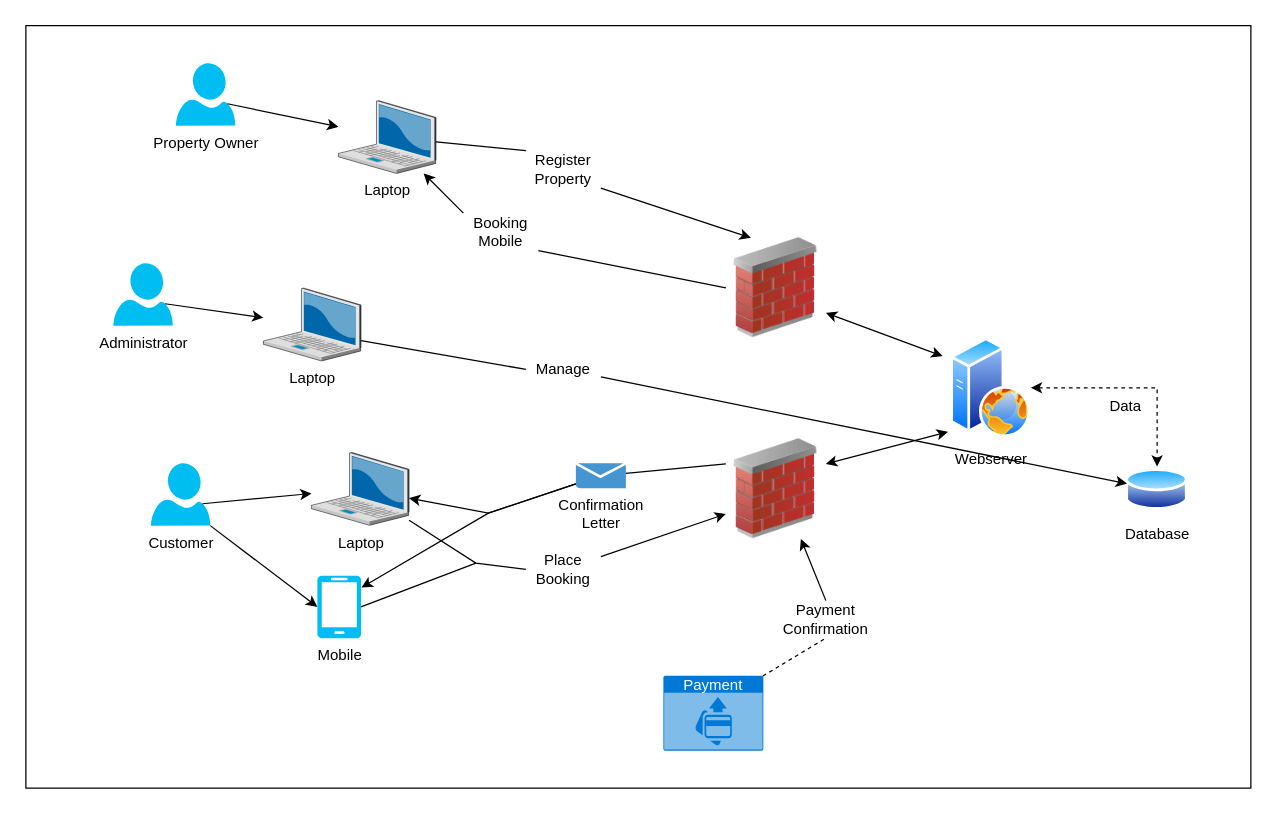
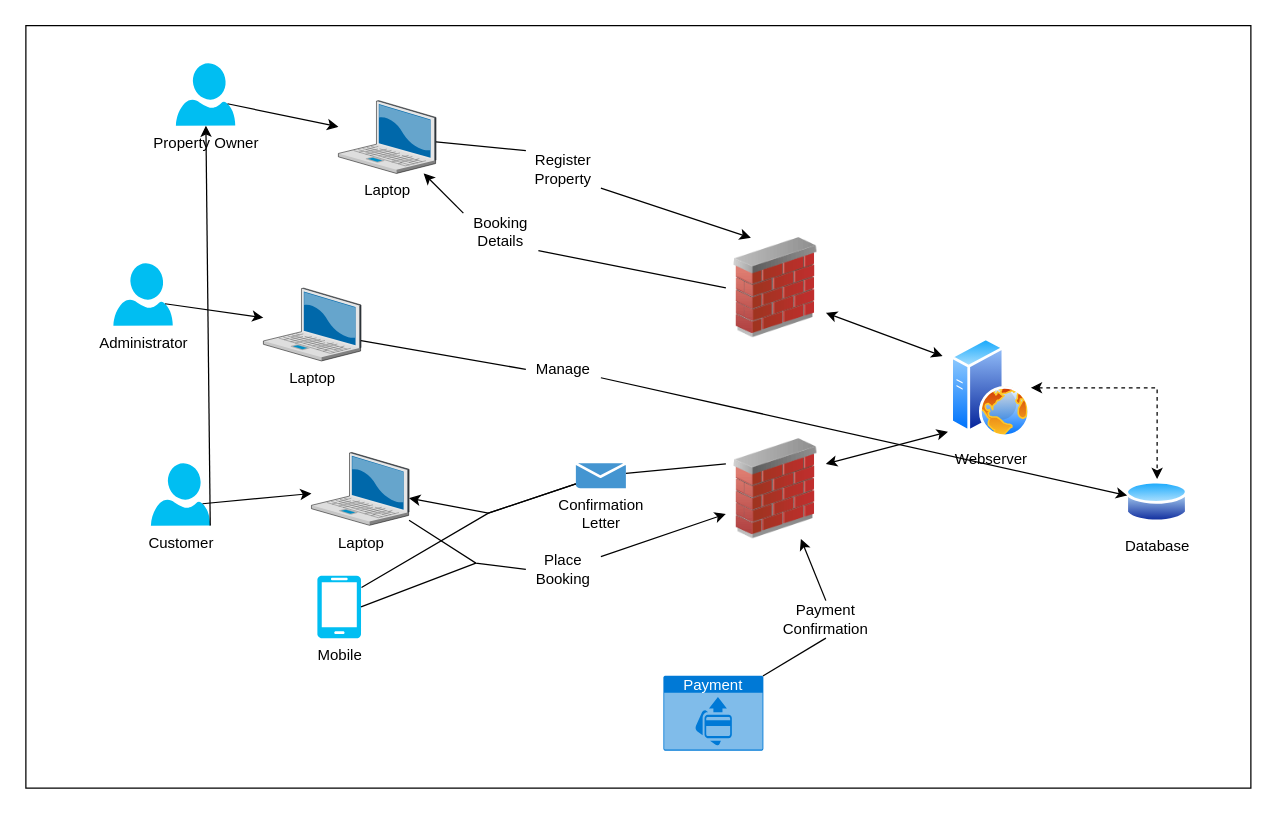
node "Booking Mobile": label "Booking Mobile" -> "Booking Details"
node "Data": removed
node "Database": moved (1157, 490) -> (1157, 502)
edge "Customer" -> "Mobile": now "Customer" -> "Property Owner"
edge "Confirmation Letter" -> "Mobile": arrowhead classic -> none
edge "Payment Confirmation" -- "Payment": style dashed -> solid
